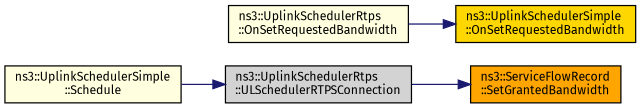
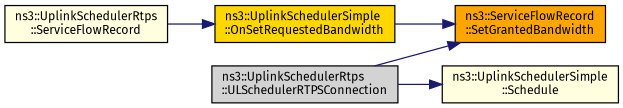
node "ns3::UplinkSchedulerRtps ::OnSetRequestedBandwidth": label "ns3::UplinkSchedulerRtps ::OnSetRequestedBandwidth" -> "ns3::UplinkSchedulerRtps ::ServiceFlowRecord"
edge "ns3::UplinkSchedulerSimple ::OnSetRequestedBandwidth" -> "ns3::ServiceFlowRecord ::SetGrantedBandwidth": added
edge "ns3::UplinkSchedulerSimple ::Schedule" -> "ns3::UplinkSchedulerRtps ::ULSchedulerRTPSConnection": reversed
